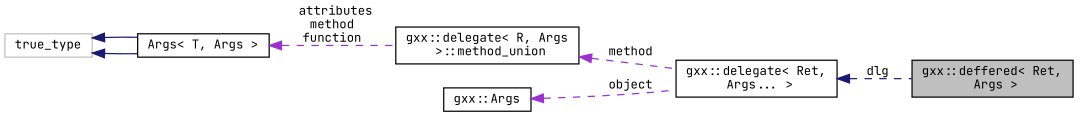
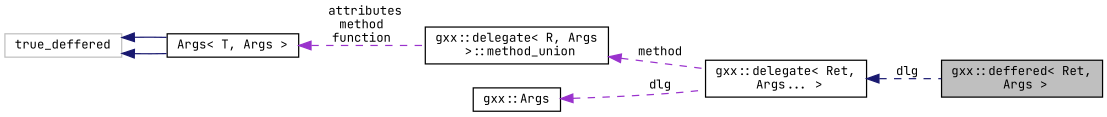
node "true_type": label "true_type" -> "true_deffered"
edge "gxx::delegate< Ret, Args... >" -> "gxx::Args": label " object" -> " dlg"
